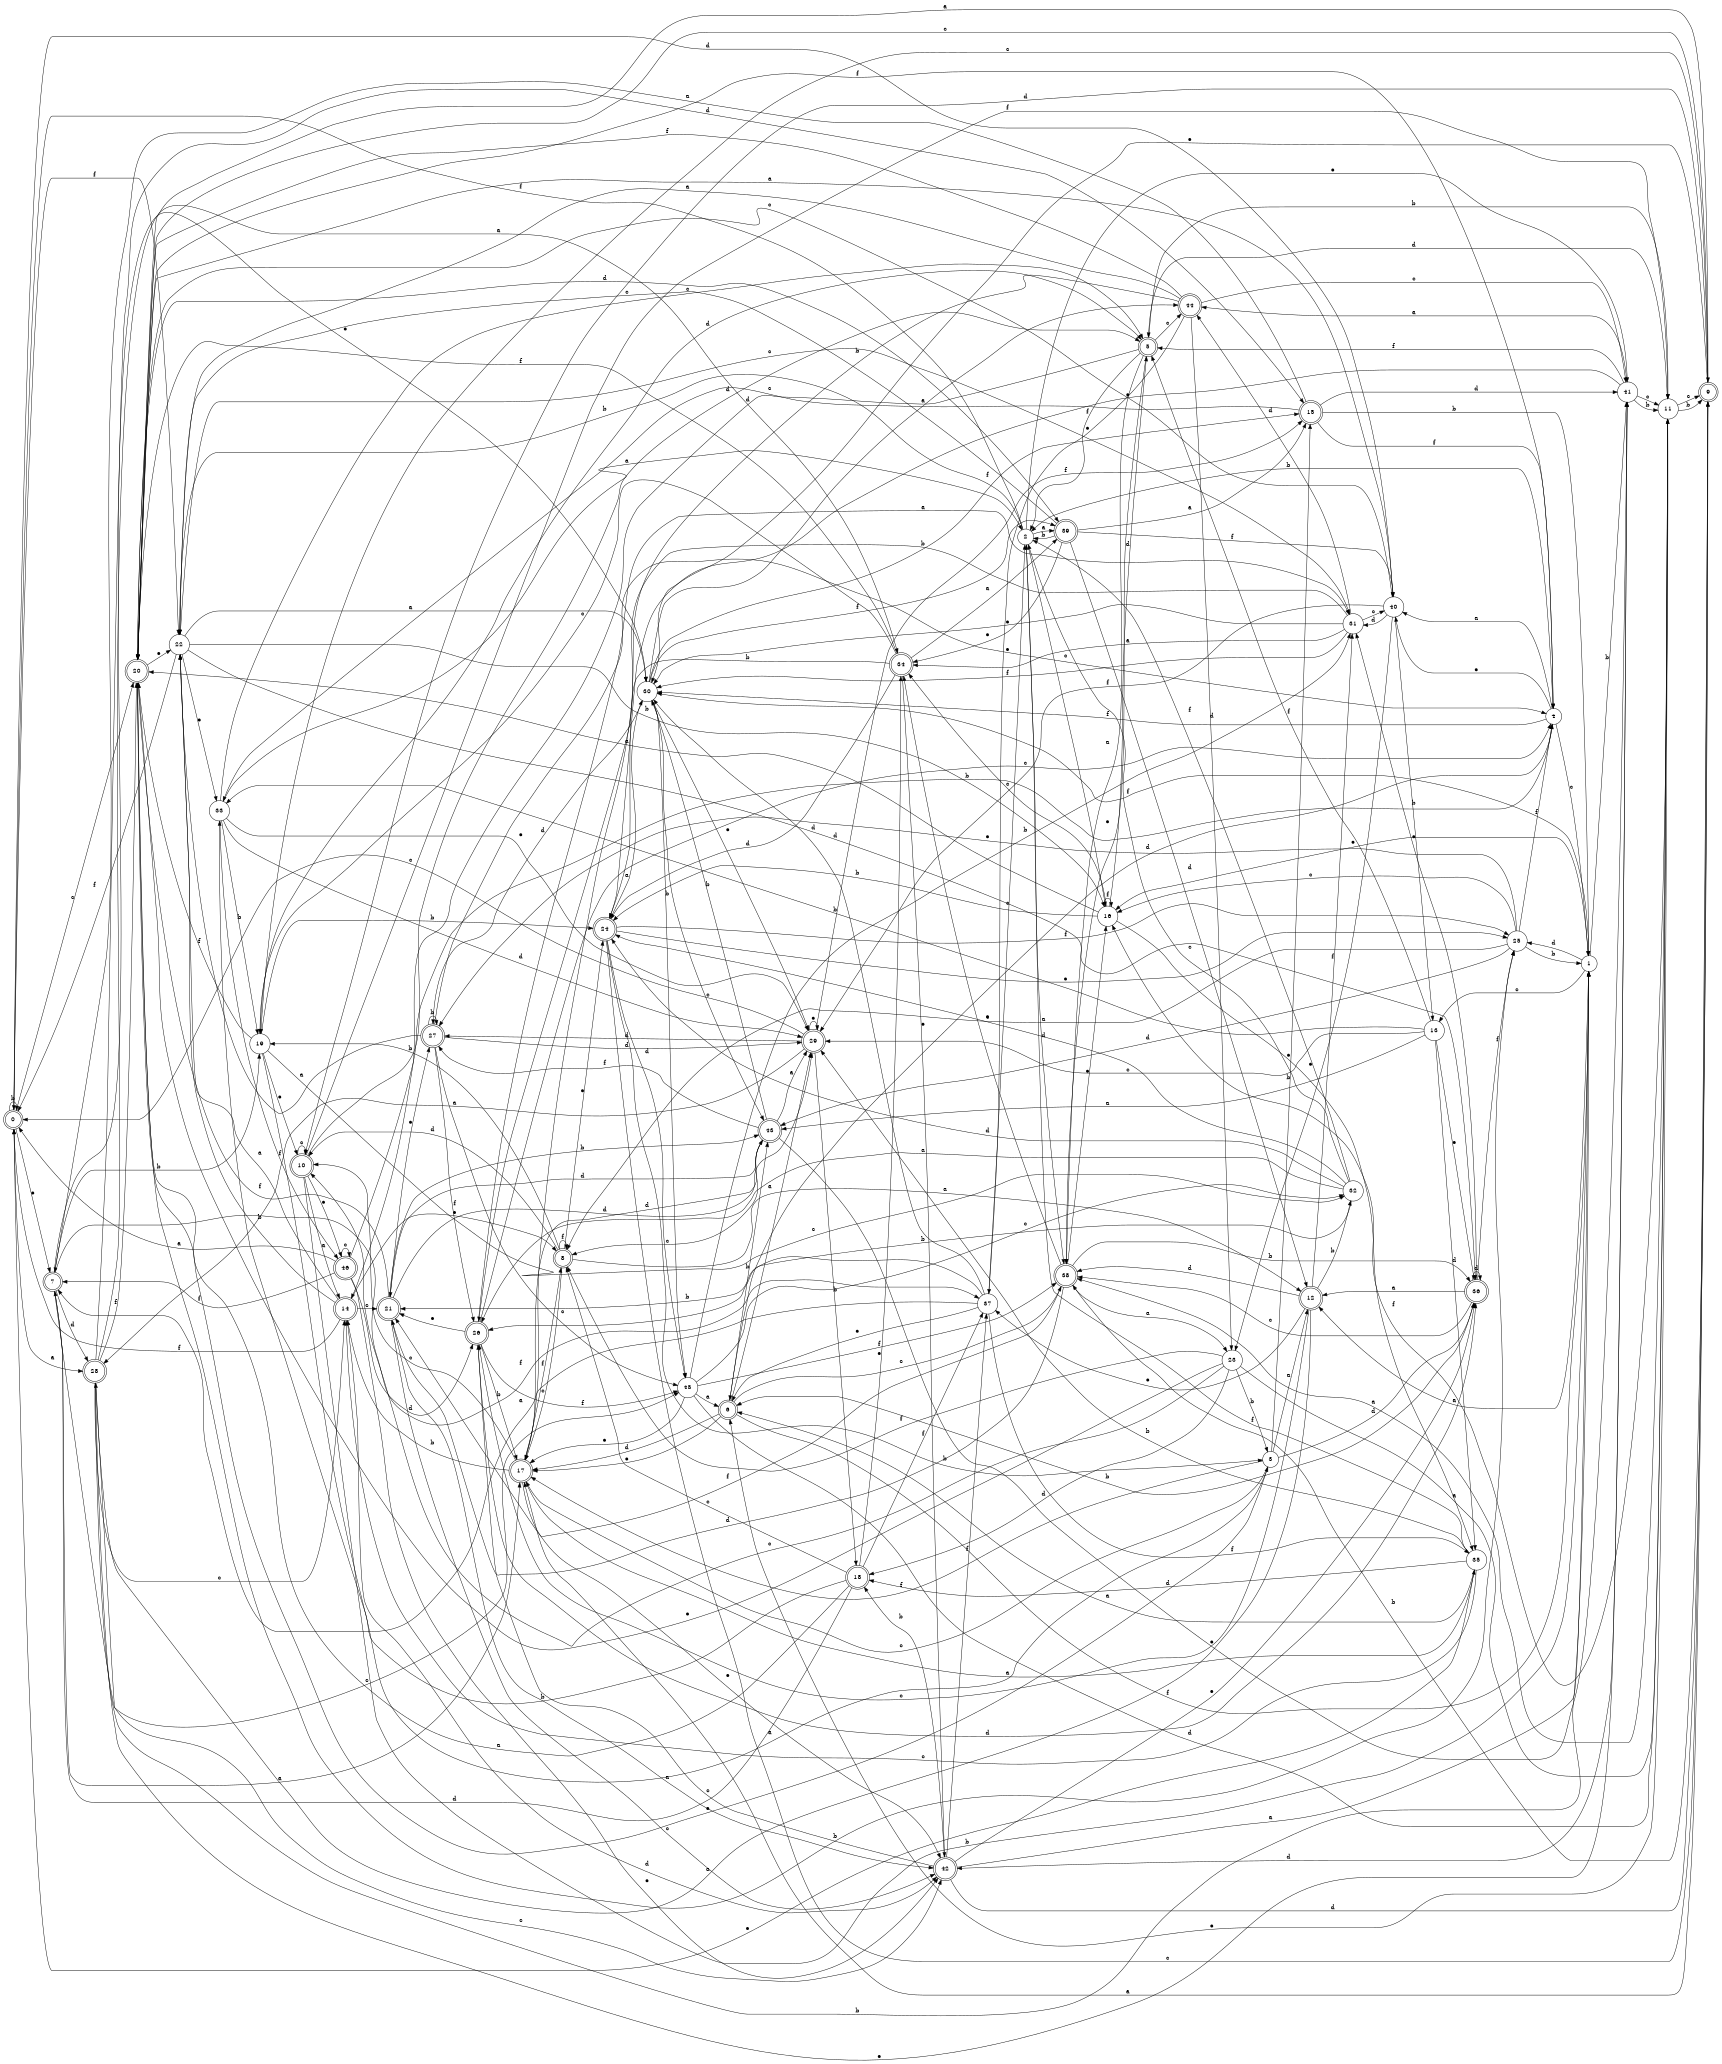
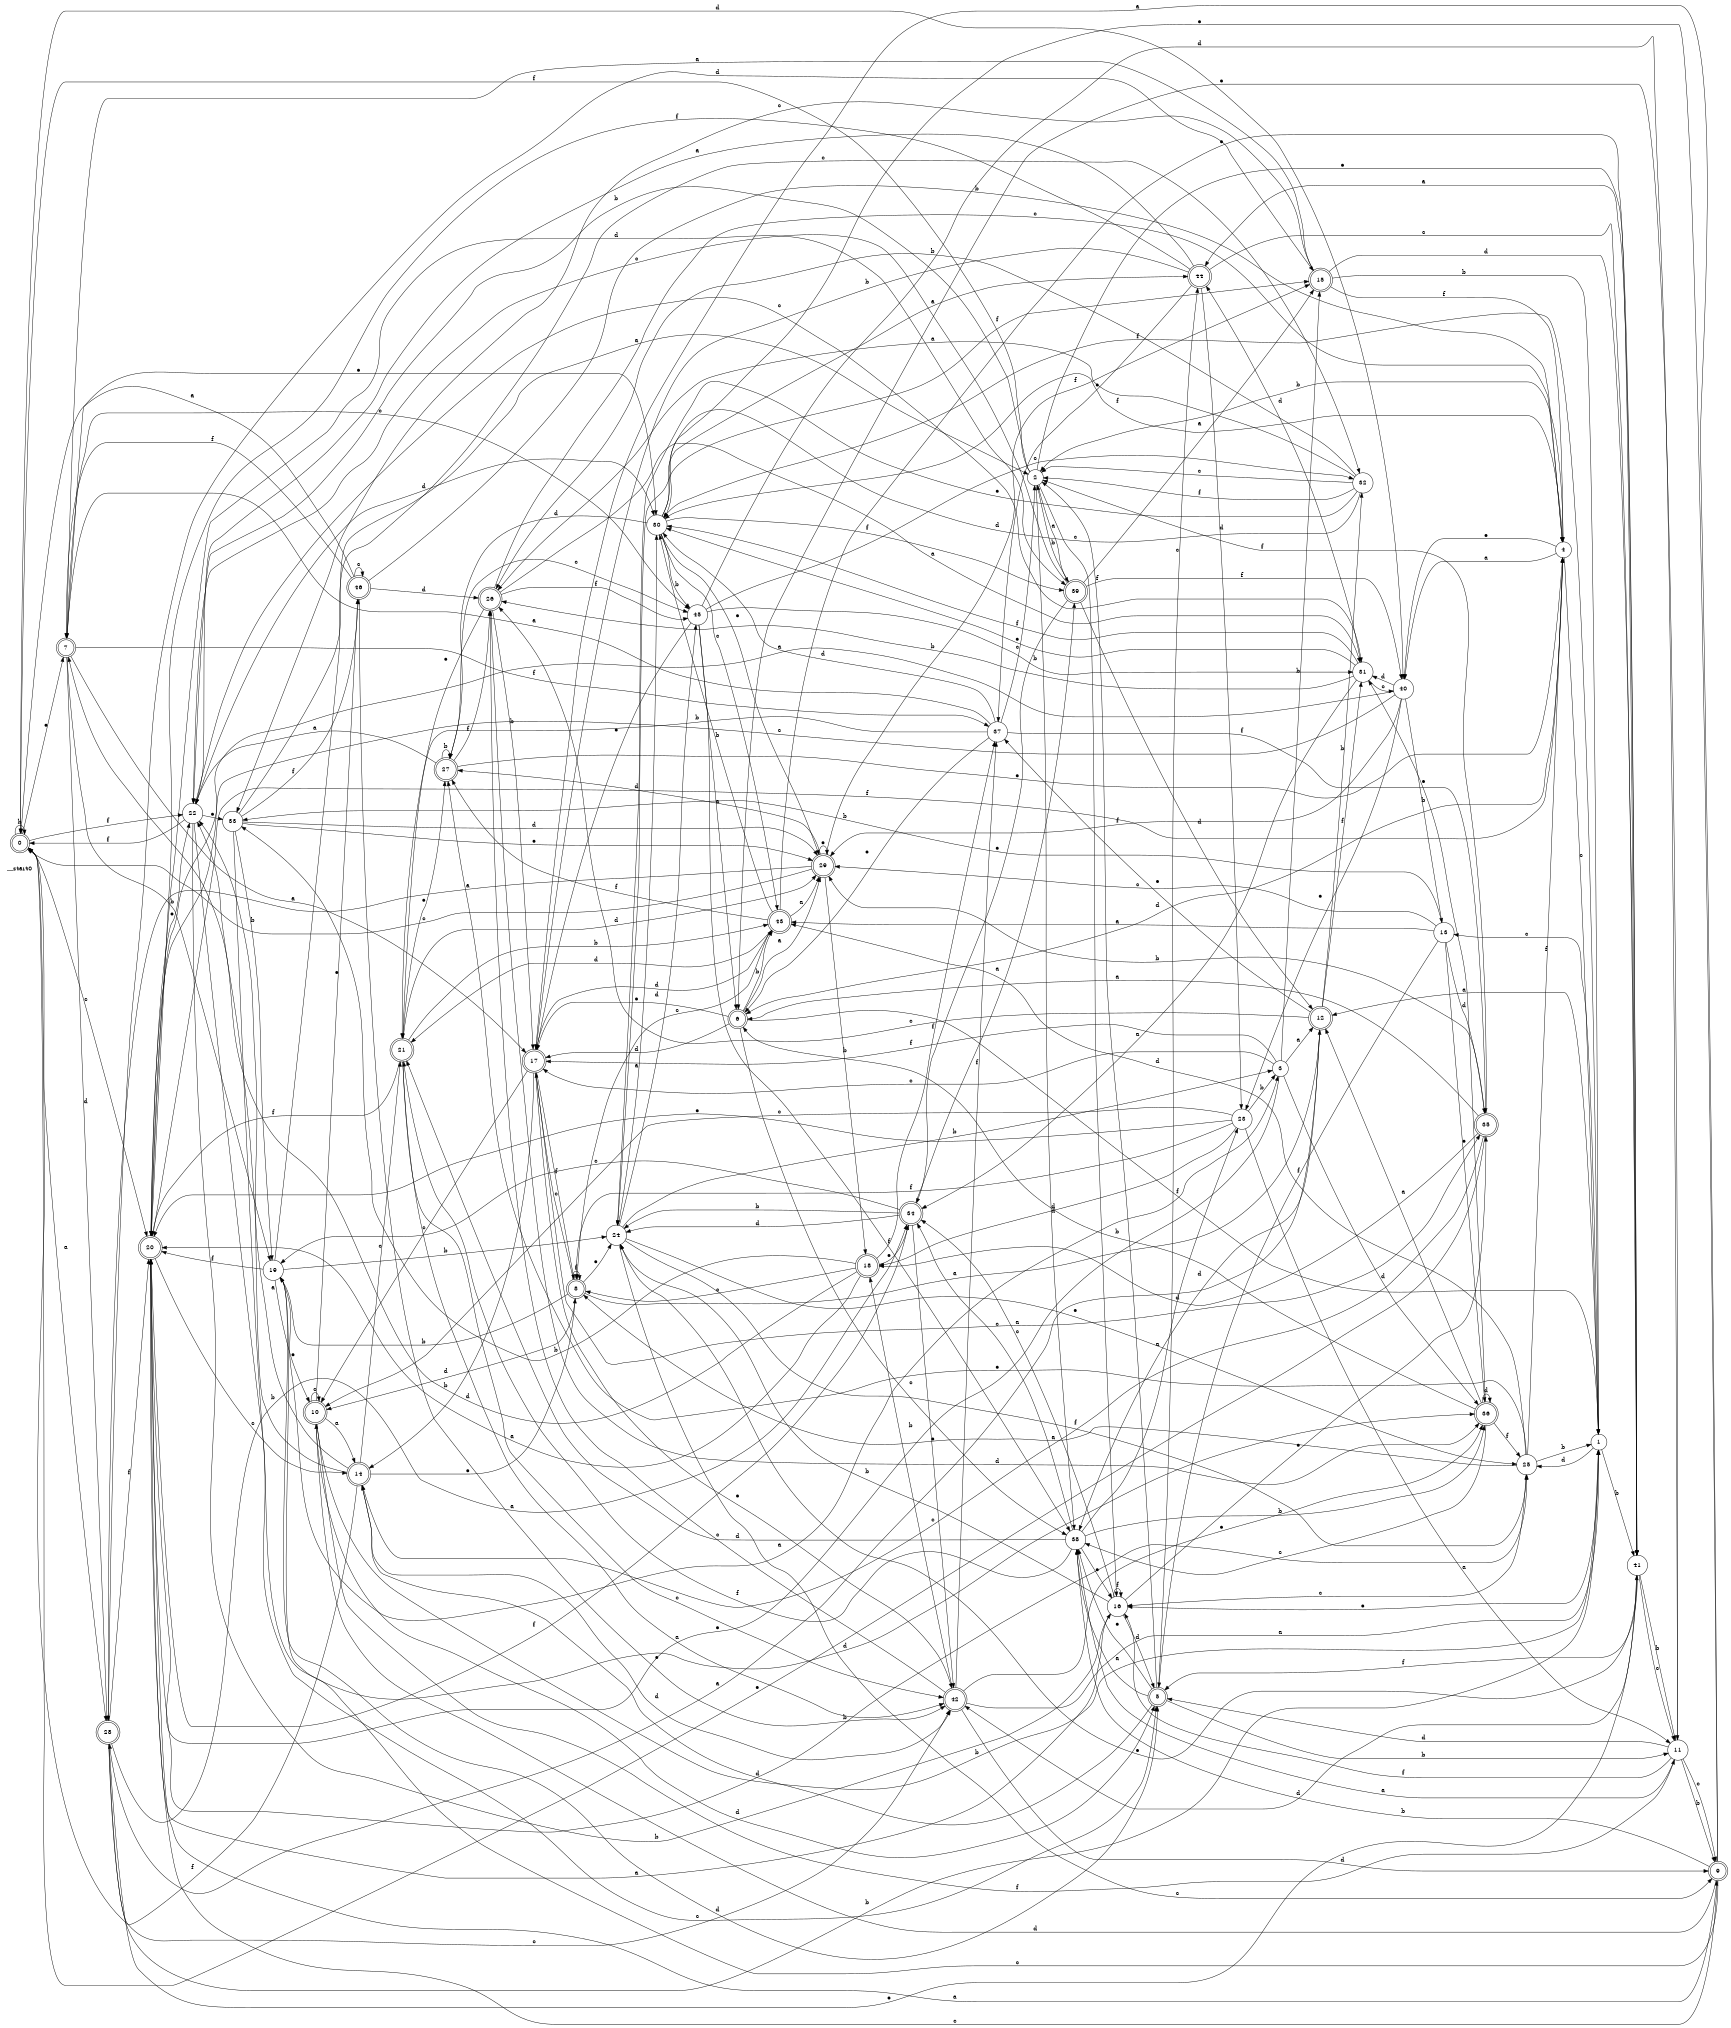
edge "22" -> "30": label "a" -> "d"
node "__start0": added
node "24": shape doublecircle -> circle
edge "27" -> "29": removed, label "d"
node "38": shape doublecircle -> circle
node "35": shape circle -> doublecircle
edge "28" -> "14": now "20" -> "14"
